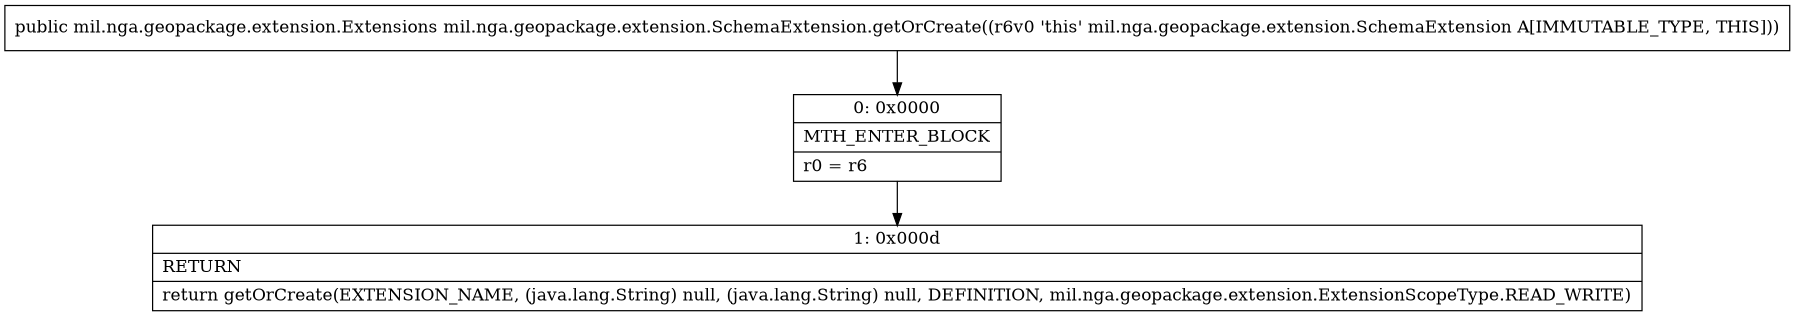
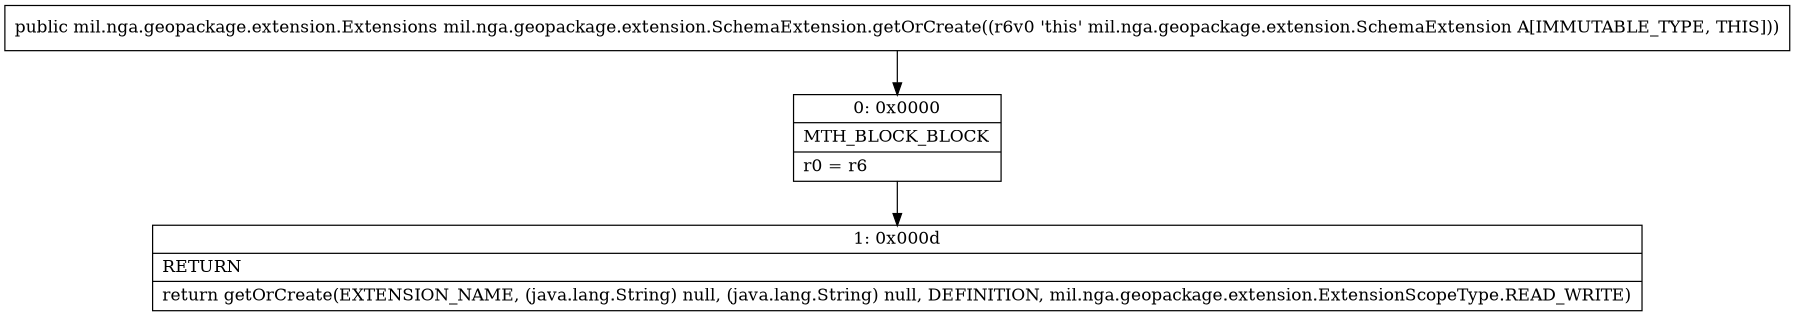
node "0: 0x0000": text "MTH_ENTER_BLOCK" -> "MTH_BLOCK_BLOCK"
